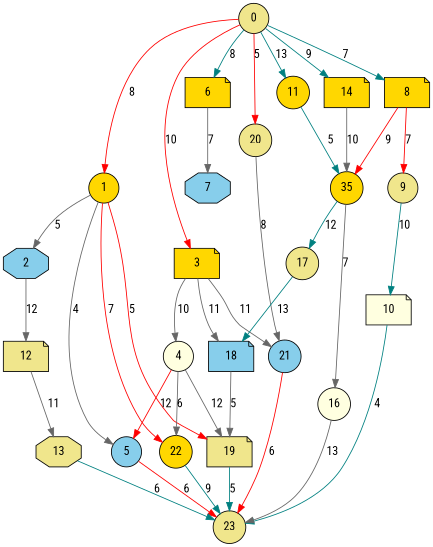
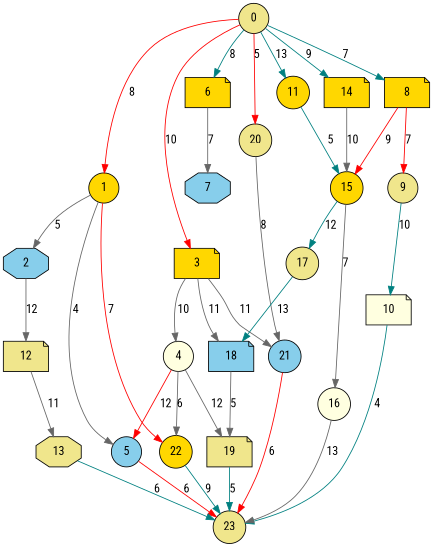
node "35": label "35" -> "15"
edge "1" -> "19": removed, label "5"
